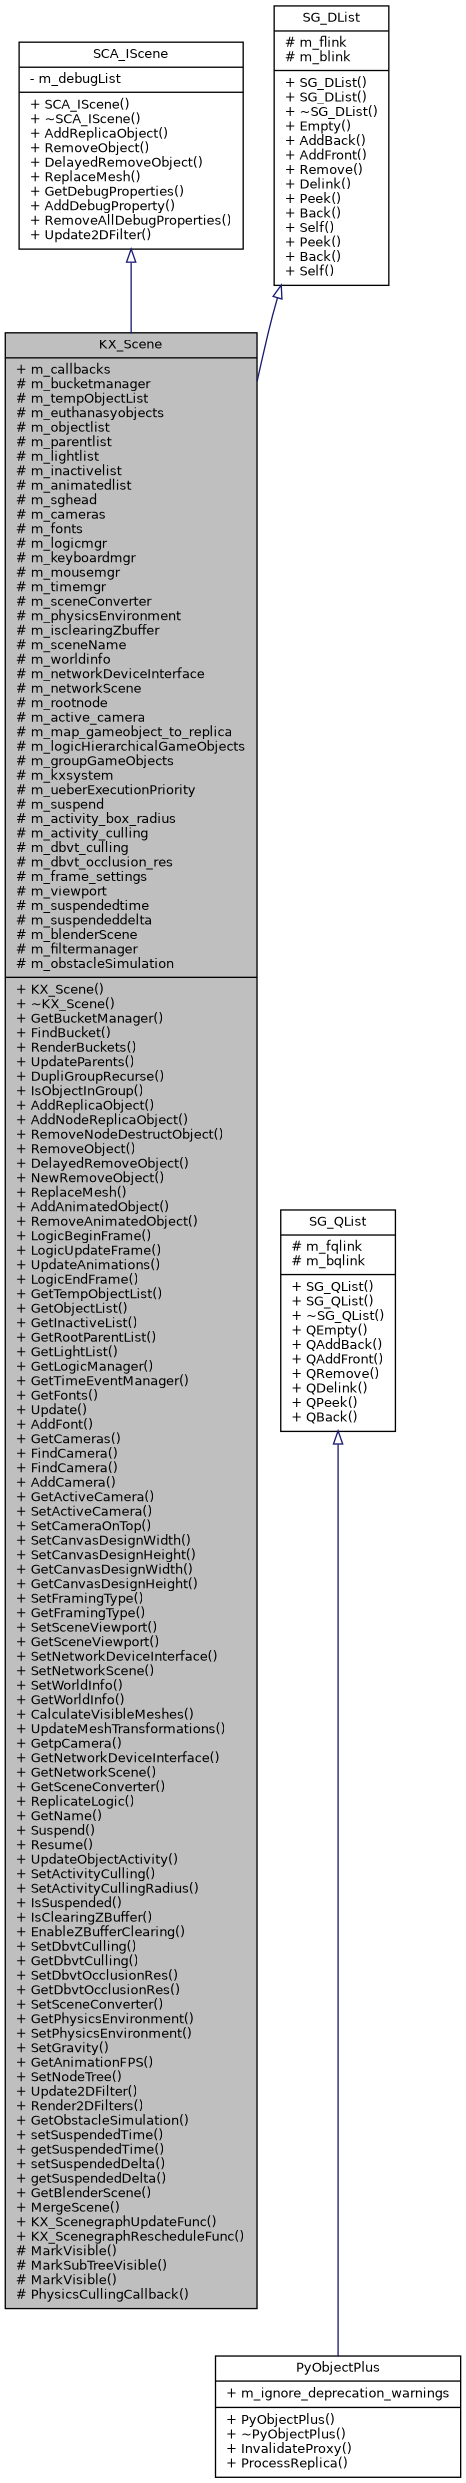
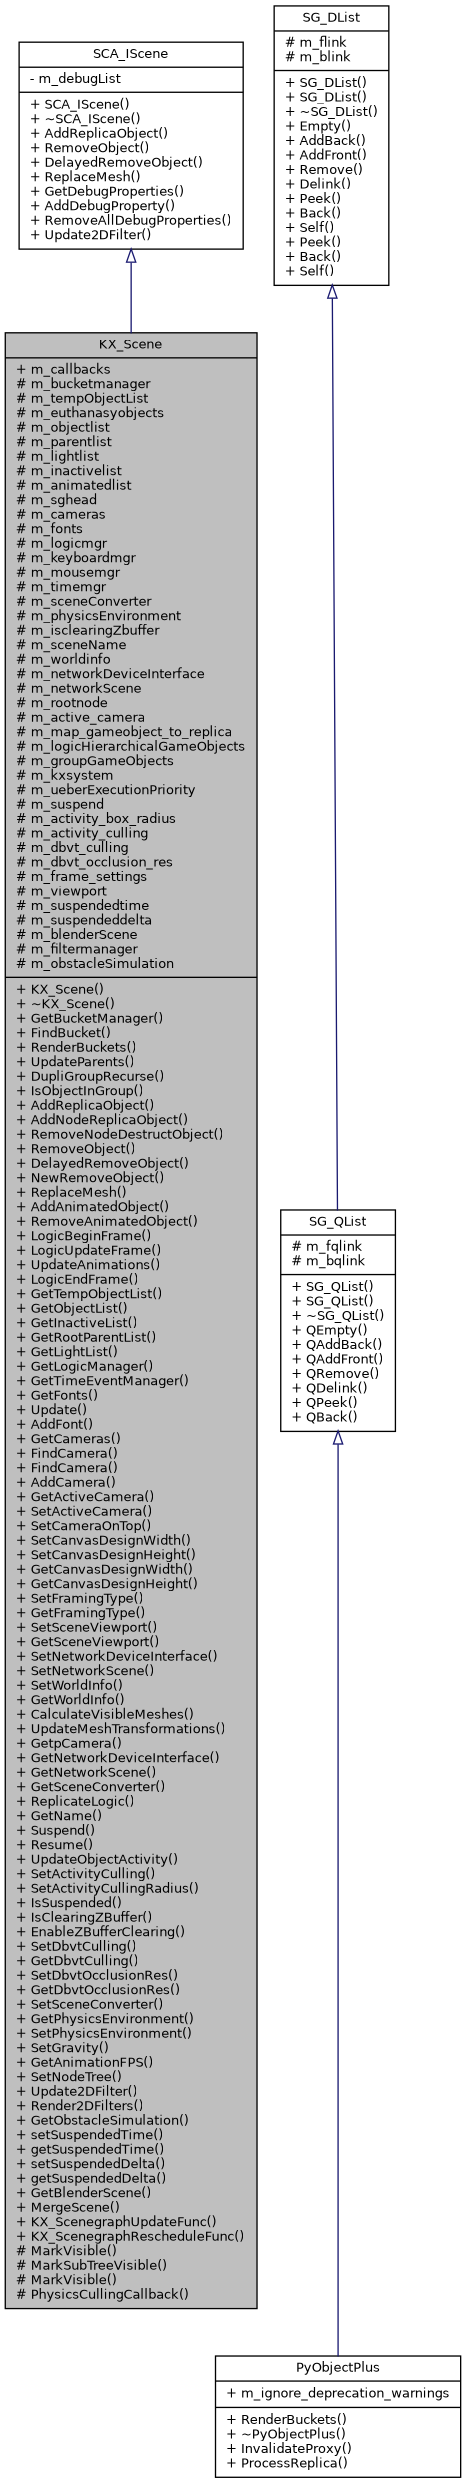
edge "KX_Scene" -> "SG_DList": now "SG_QList" -> "SG_DList"
node "PyObjectPlus": text "+ PyObjectPlus()" -> "+ RenderBuckets()"
